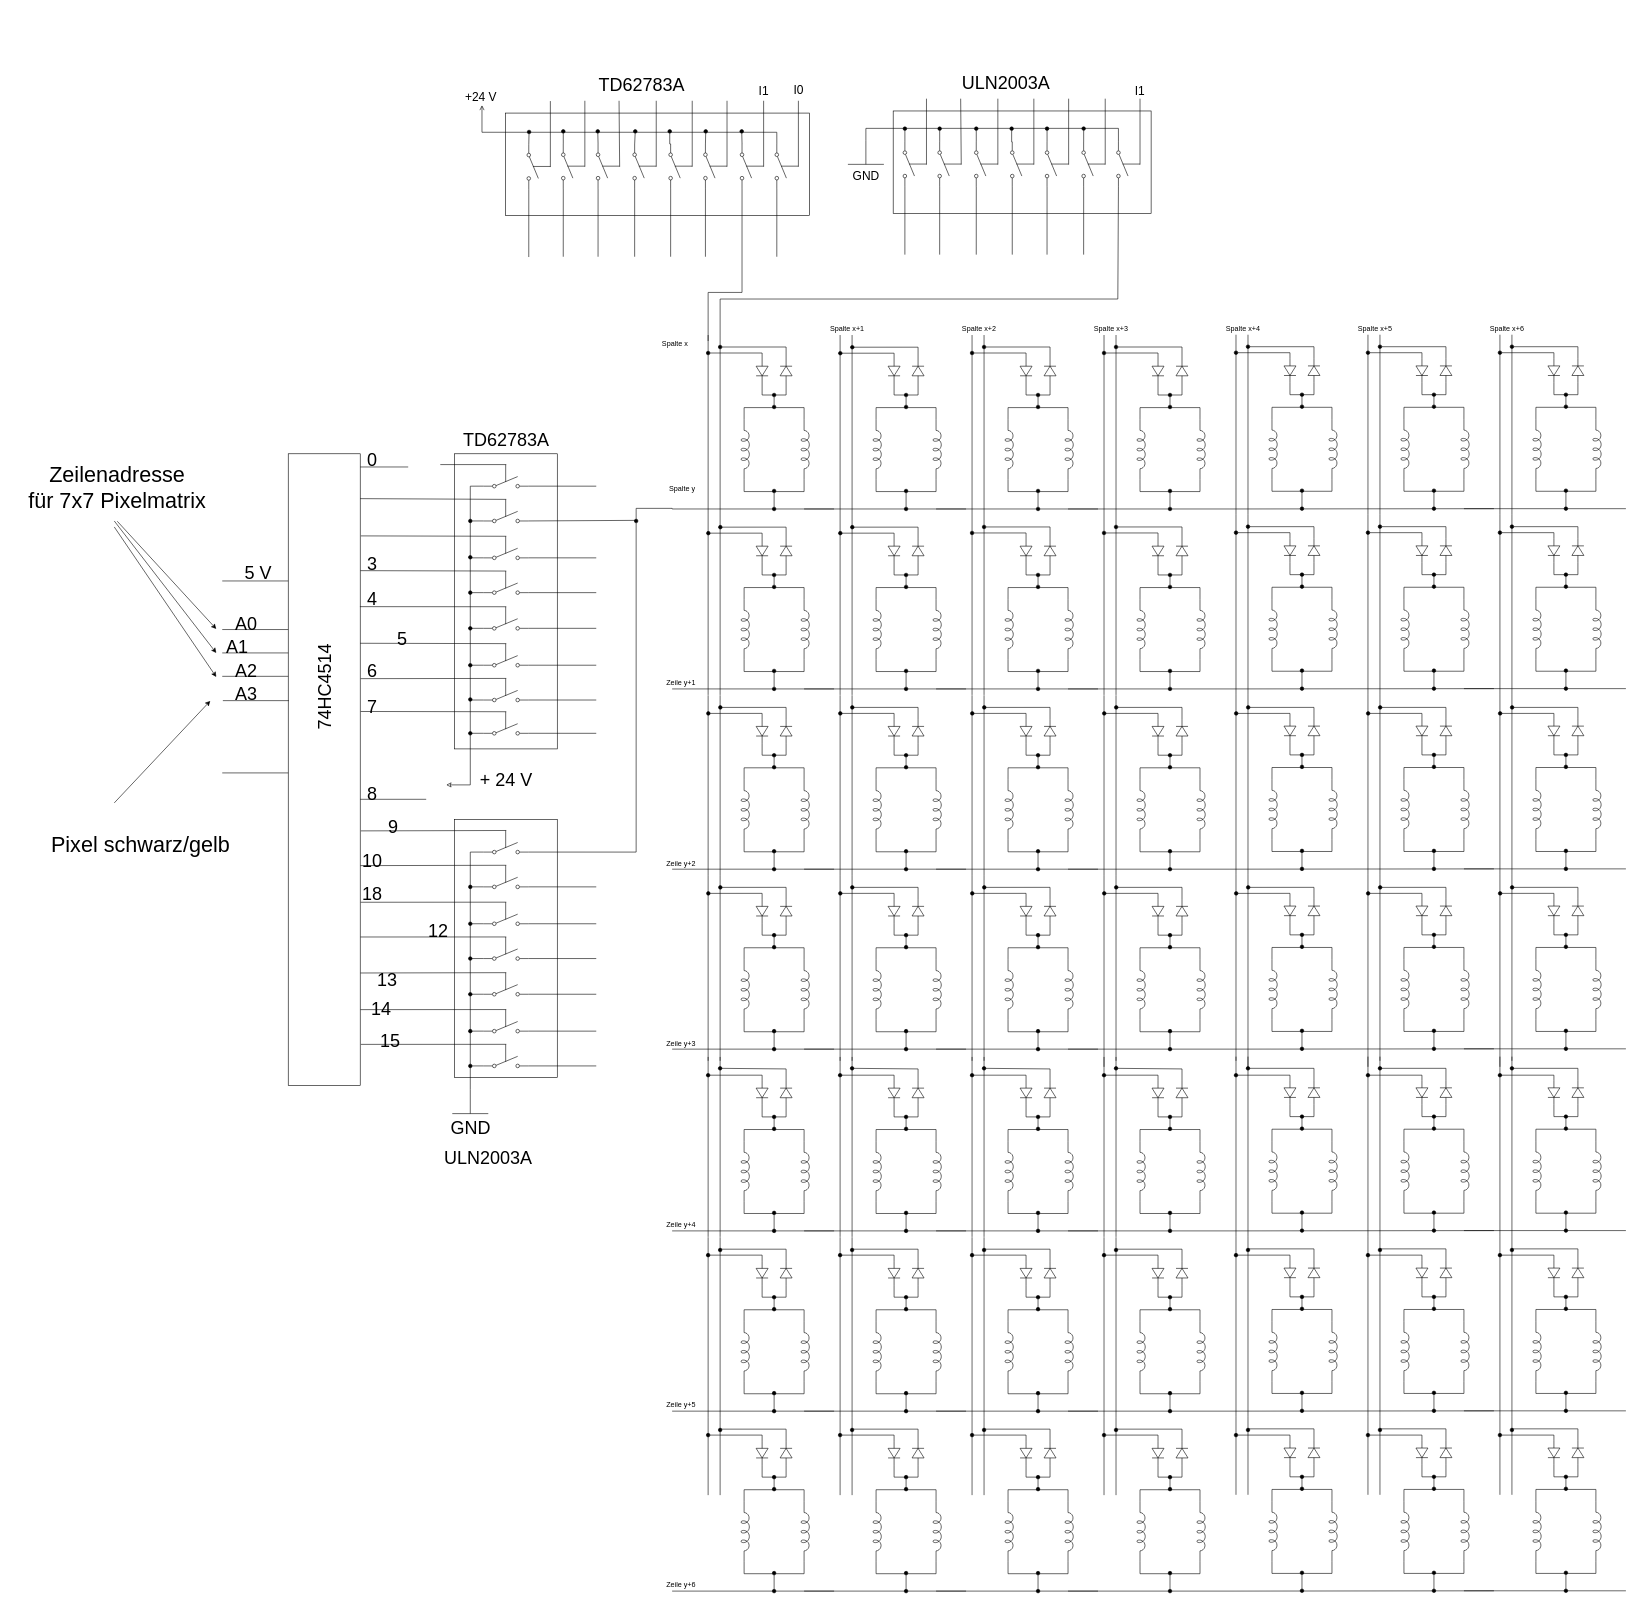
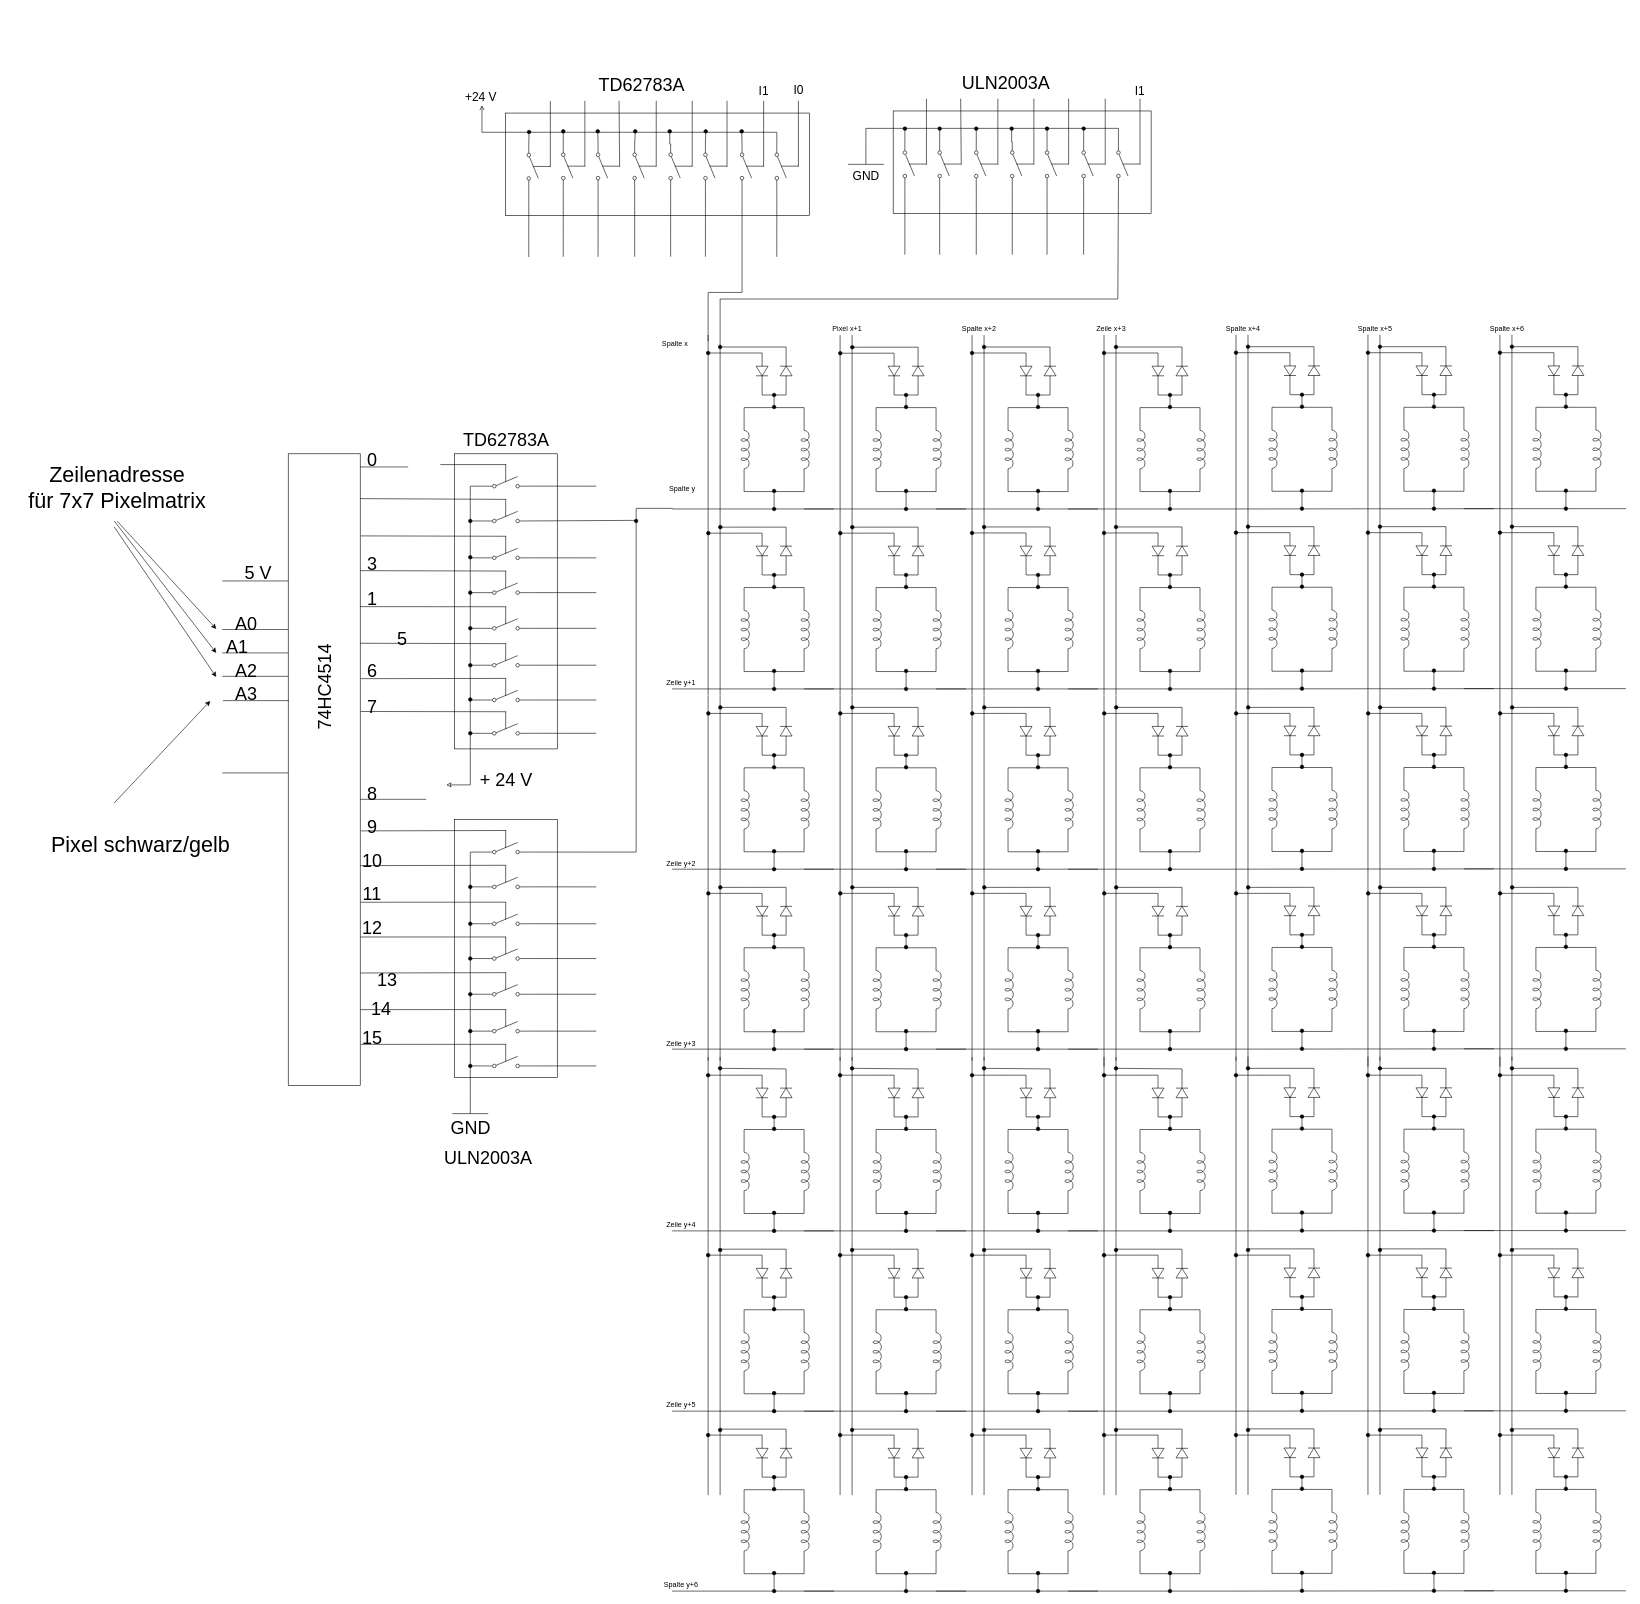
node "Spalte x+1": label "Spalte x+1" -> "Pixel x+1"
node "Spalte x+3": label "Spalte x+3" -> "Zeile x+3"
node "4": label "4" -> "1"
node "9": moved (393, 827) -> (372, 827)
node "18": label "18" -> "11"
node "12": moved (438, 931) -> (372, 928)
node "15": moved (390, 1041) -> (372, 1038)
node "Zeile y+6": label "Zeile y+6" -> "Spalte y+6"
